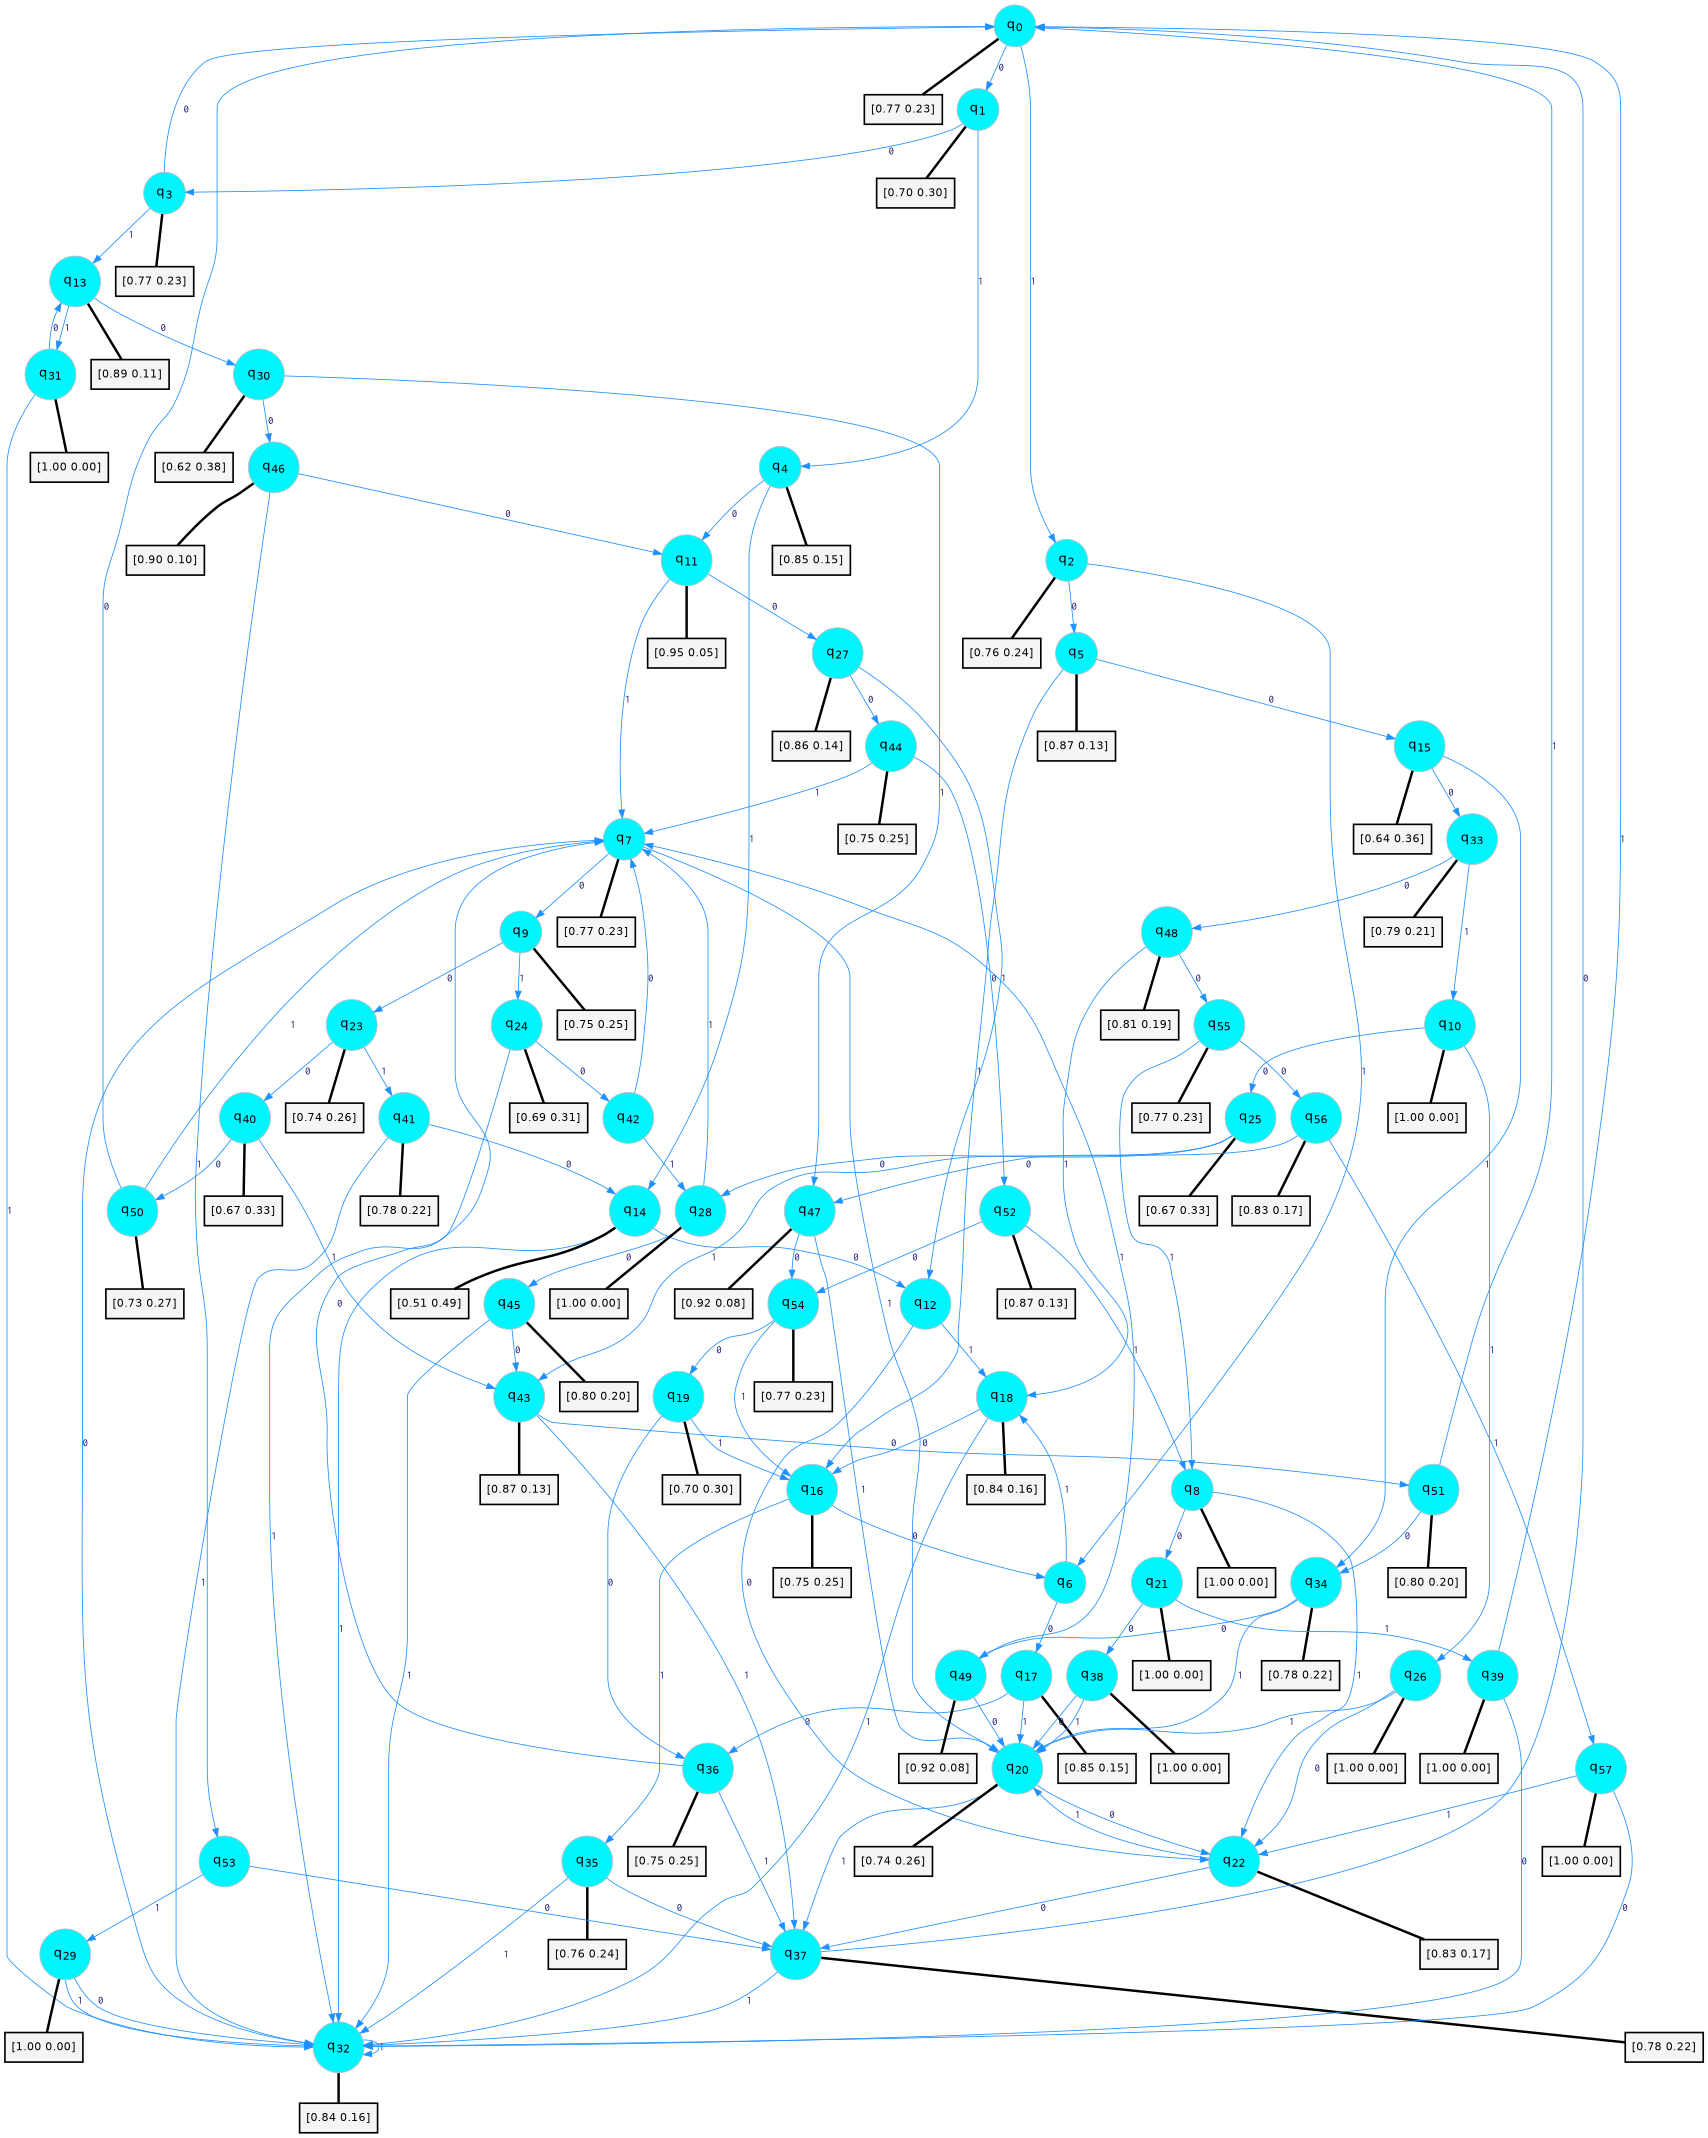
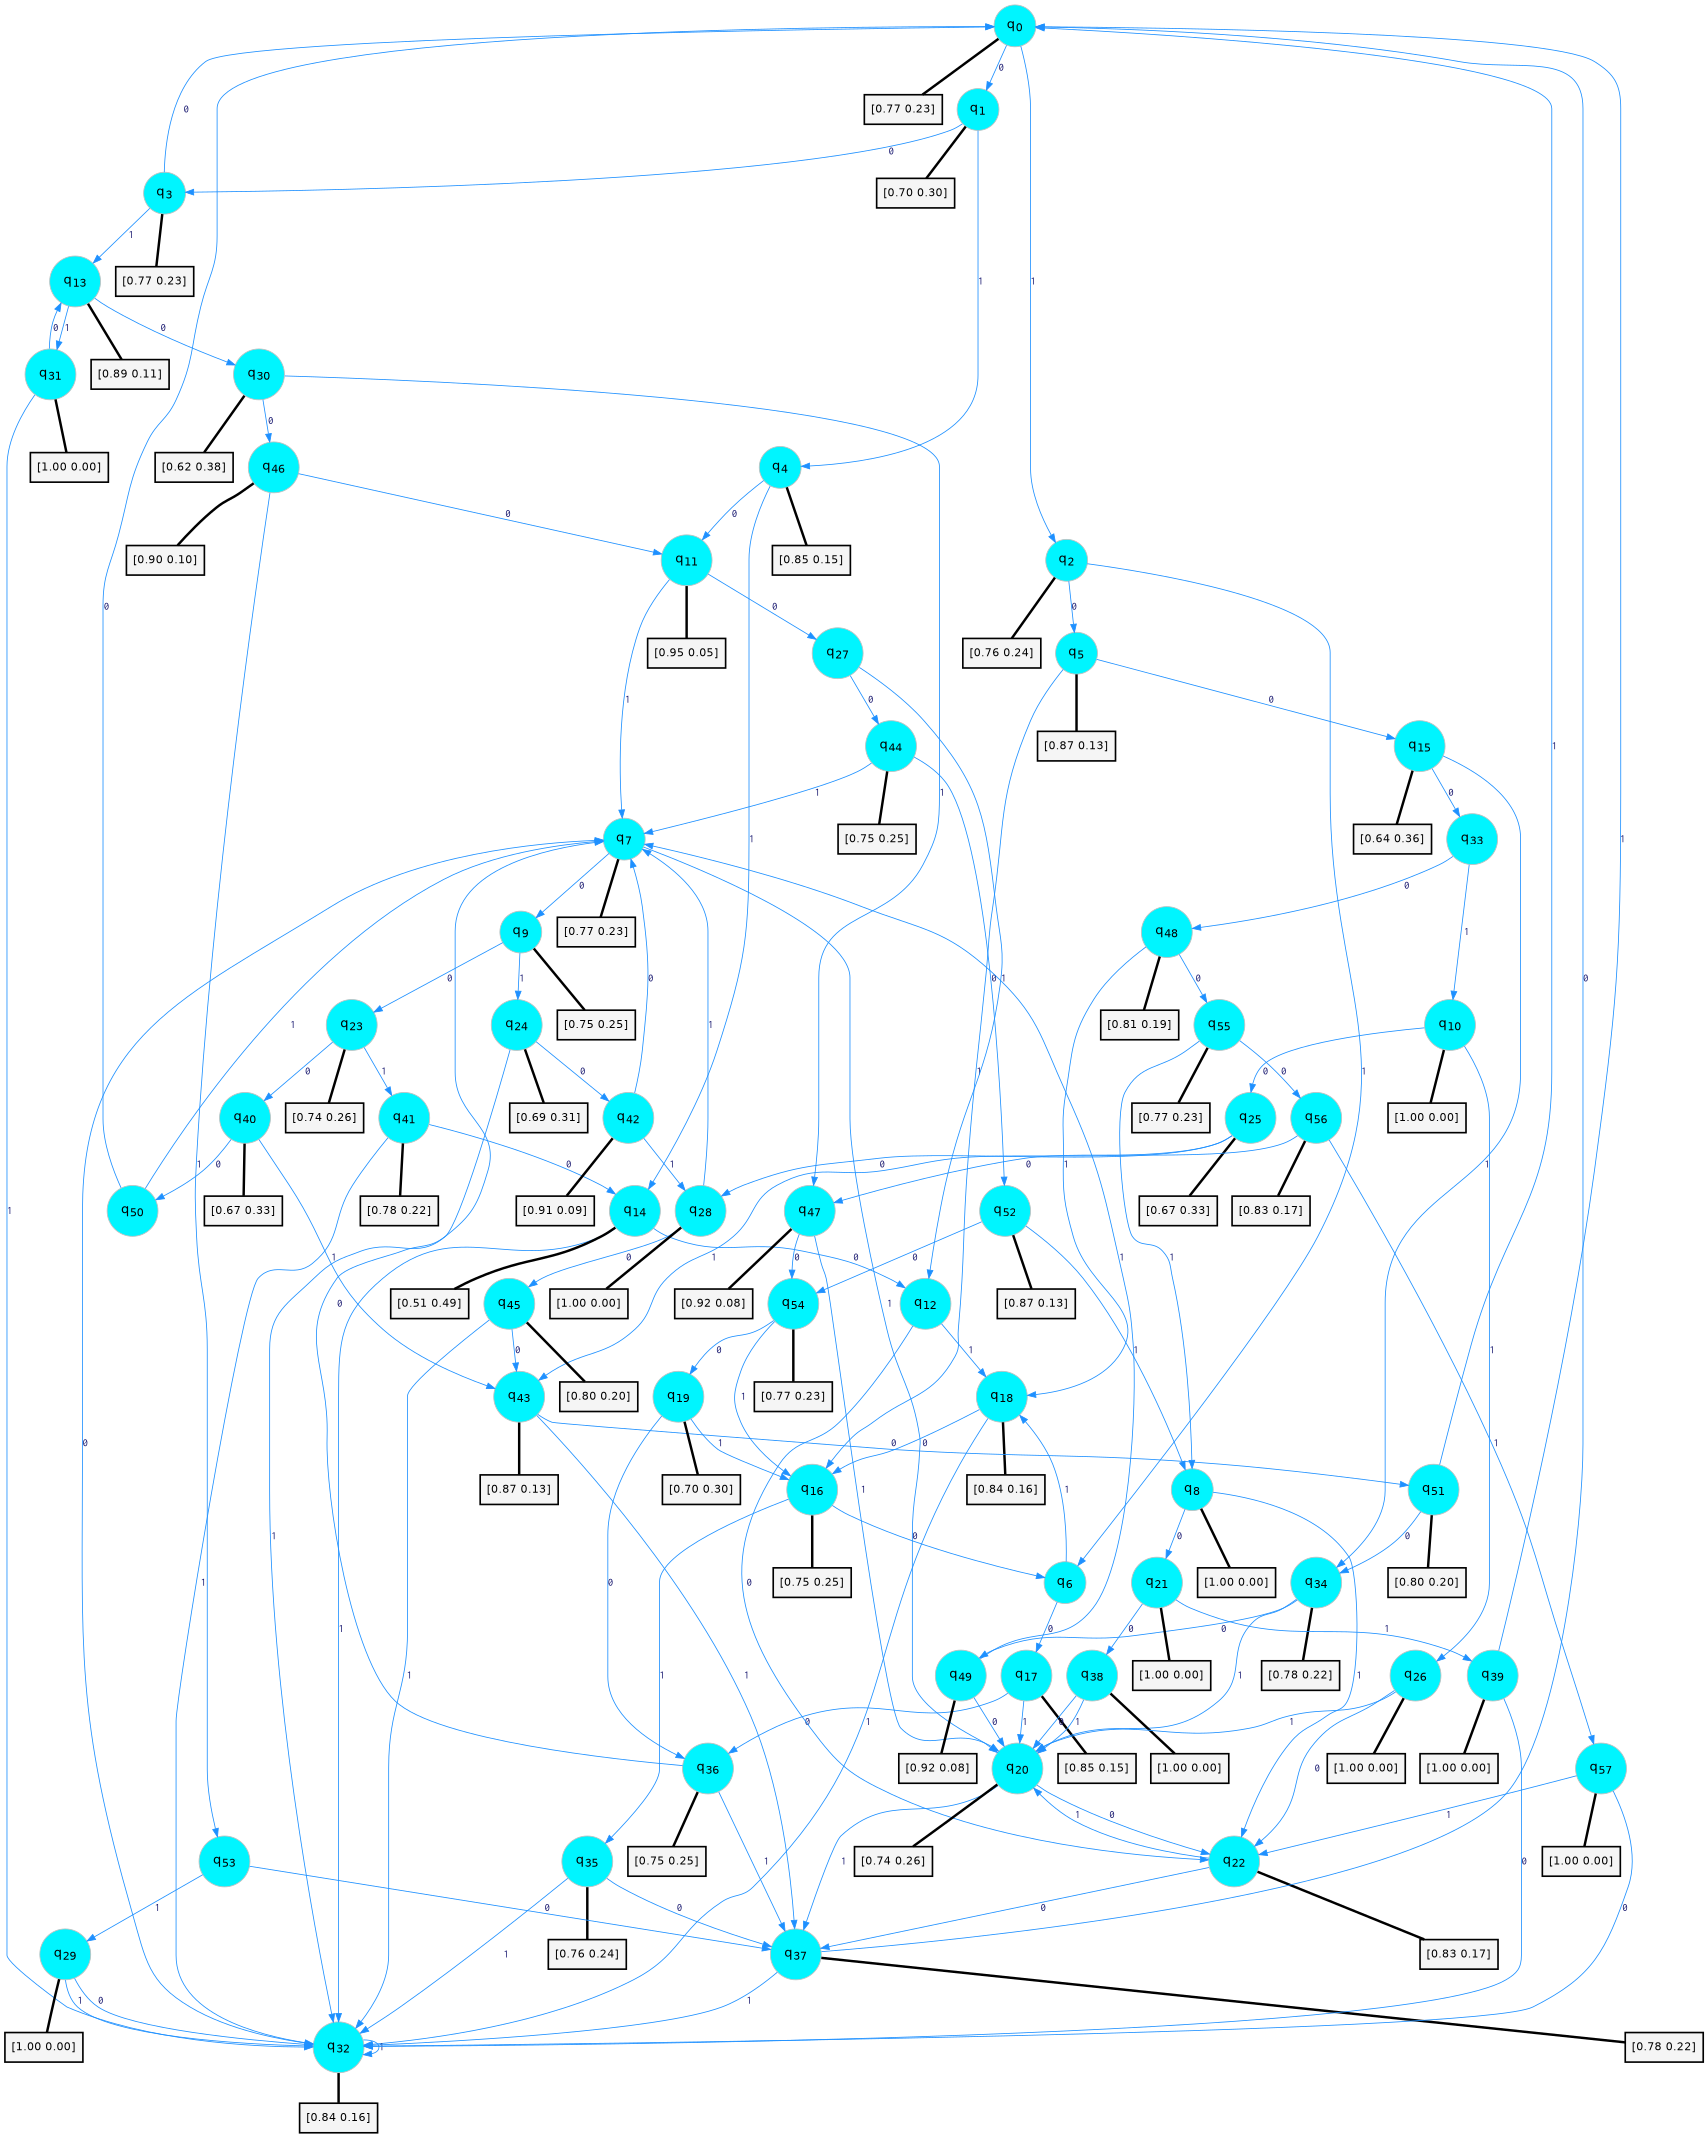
node "[0.86 0.14]": removed
node "[0.79 0.21]": removed
node "[0.91 0.09]": added
node "[0.73 0.27]": removed
